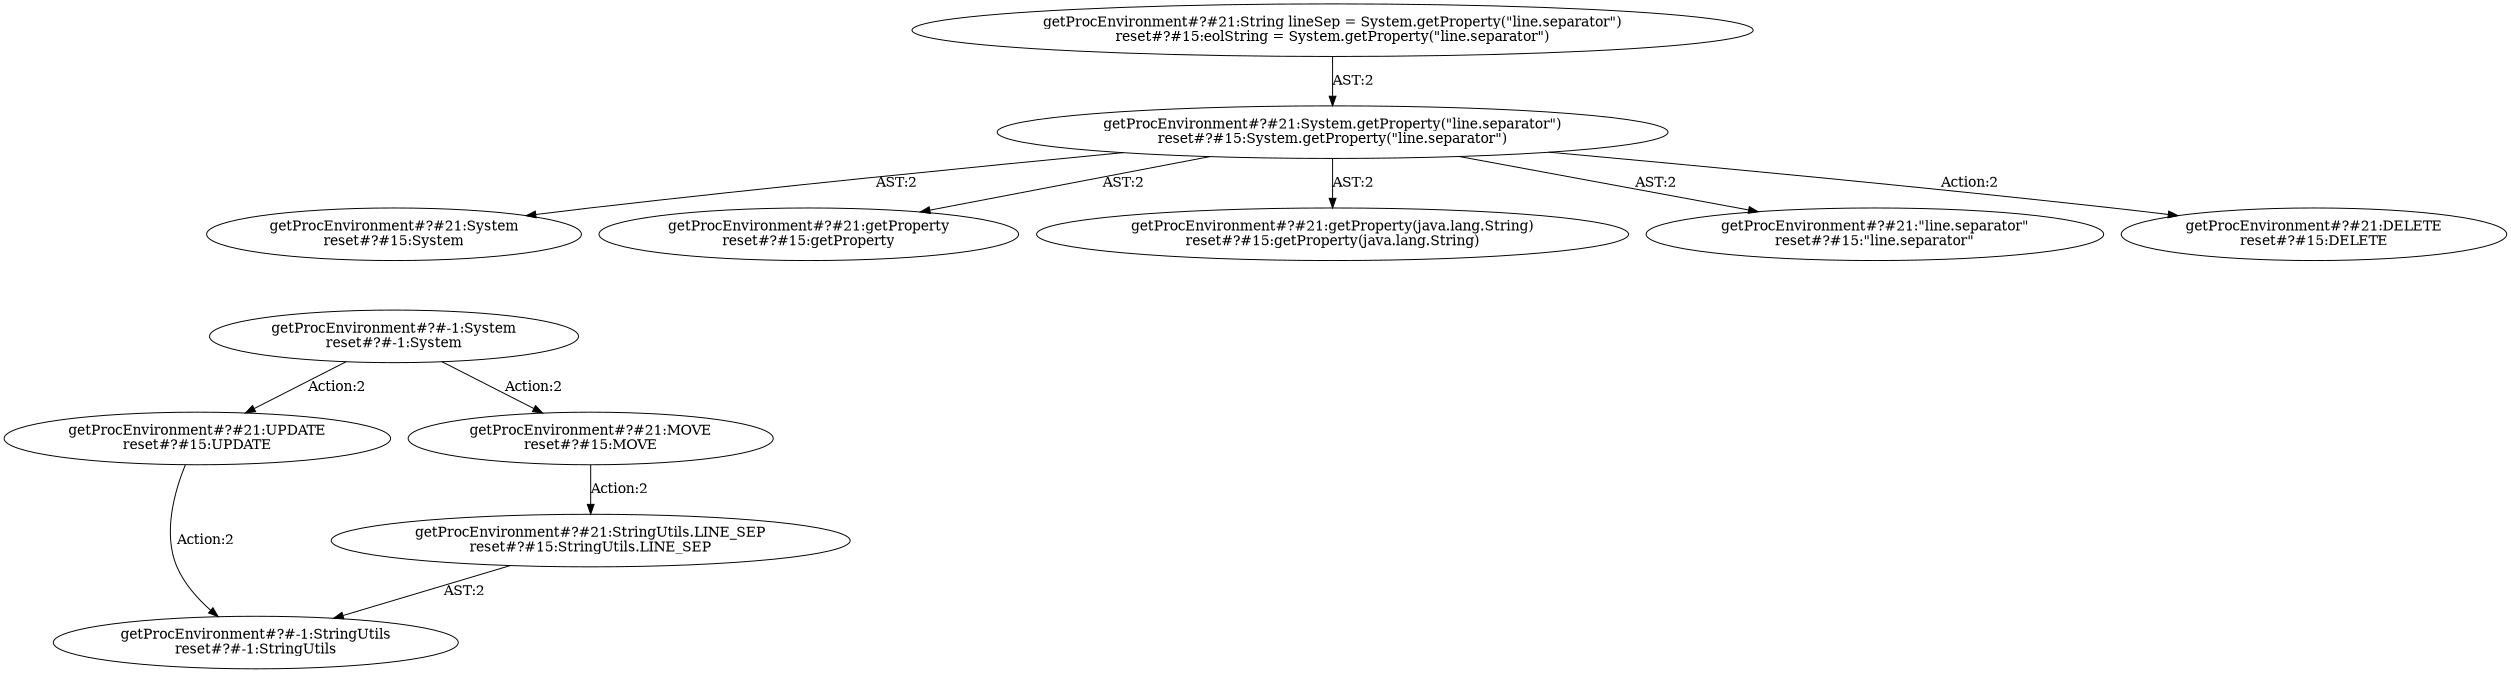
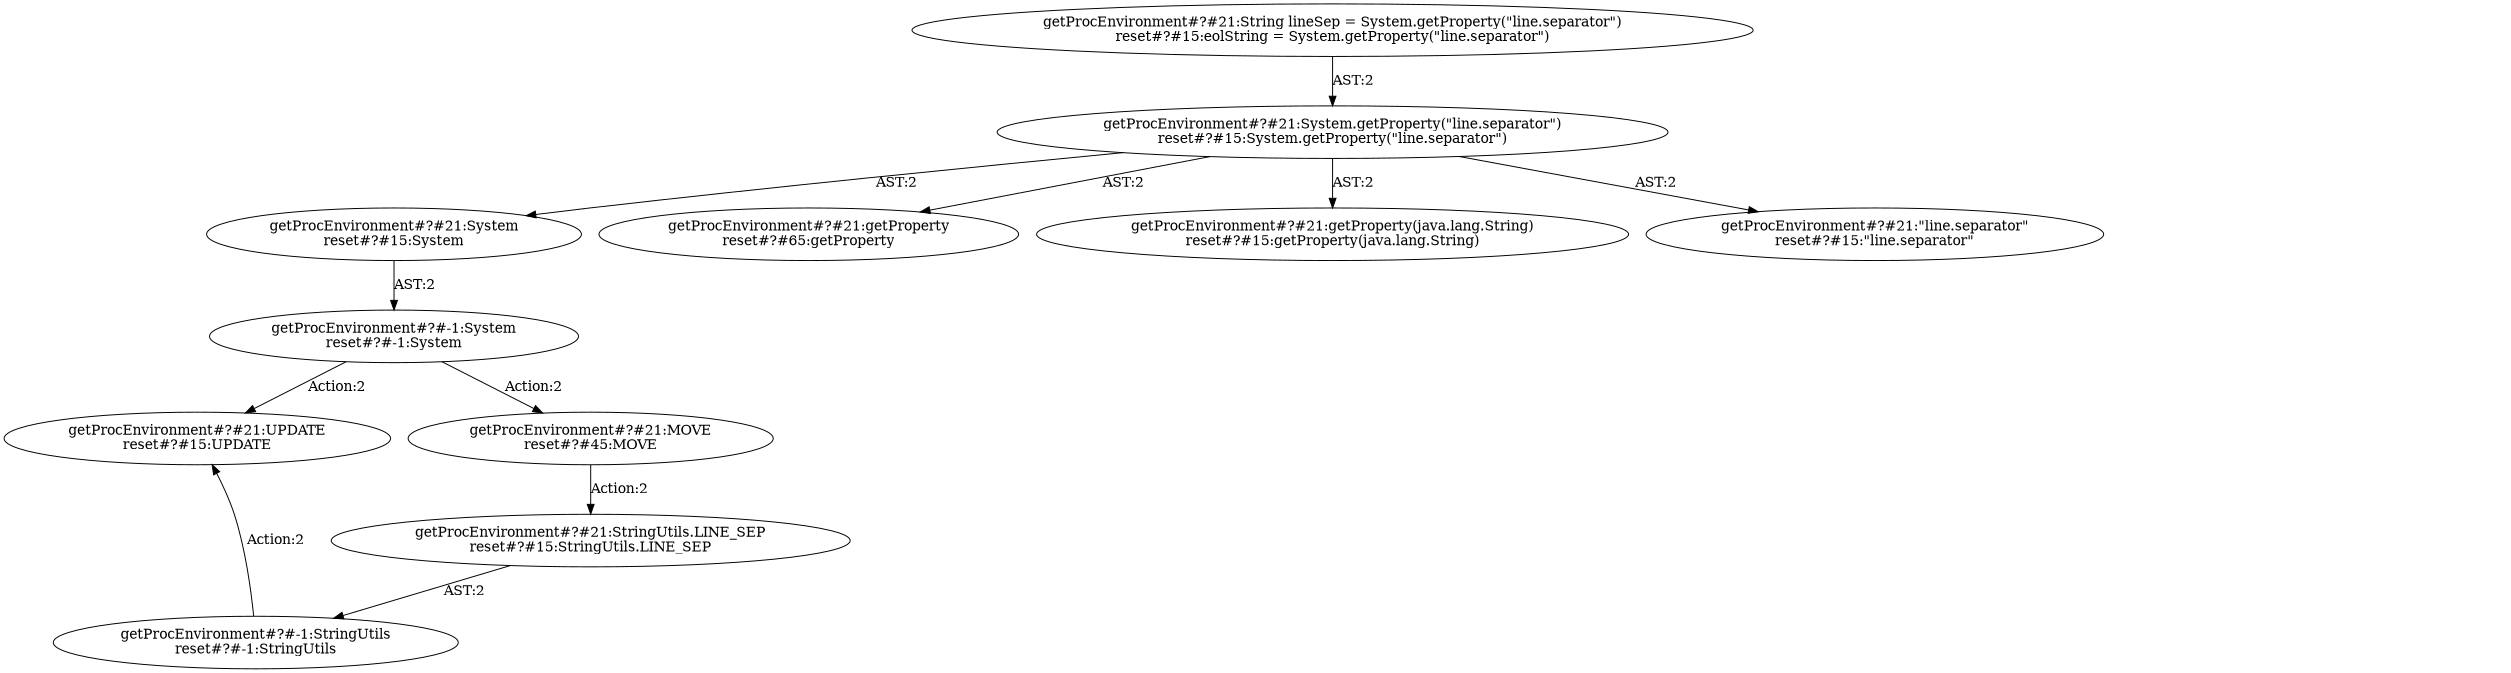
node "getProcEnvironment#?#21:getProperty reset#?#15:getProperty": label "getProcEnvironment#?#21:getProperty reset#?#15:getProperty" -> "getProcEnvironment#?#21:getProperty reset#?#65:getProperty"
node "getProcEnvironment#?#21:DELETE reset#?#15:DELETE": removed
edge "getProcEnvironment#?#21:System reset#?#15:System" -> "getProcEnvironment#?#-1:System reset#?#-1:System": added, label "AST:2"
node "getProcEnvironment#?#21:MOVE reset#?#15:MOVE": label "getProcEnvironment#?#21:MOVE reset#?#15:MOVE" -> "getProcEnvironment#?#21:MOVE reset#?#45:MOVE"
edge "getProcEnvironment#?#21:UPDATE reset#?#15:UPDATE" -> "getProcEnvironment#?#-1:StringUtils reset#?#-1:StringUtils": reversed
